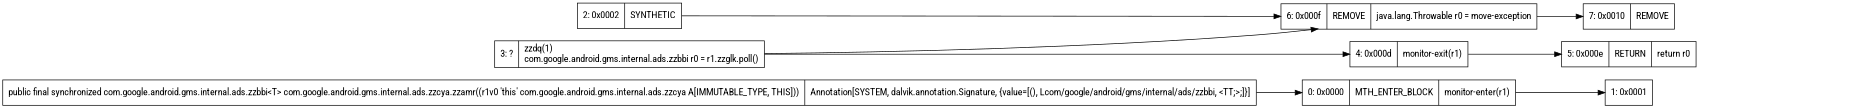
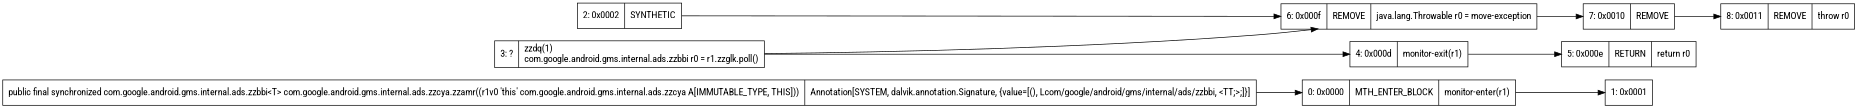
node "8: 0x0011": added
